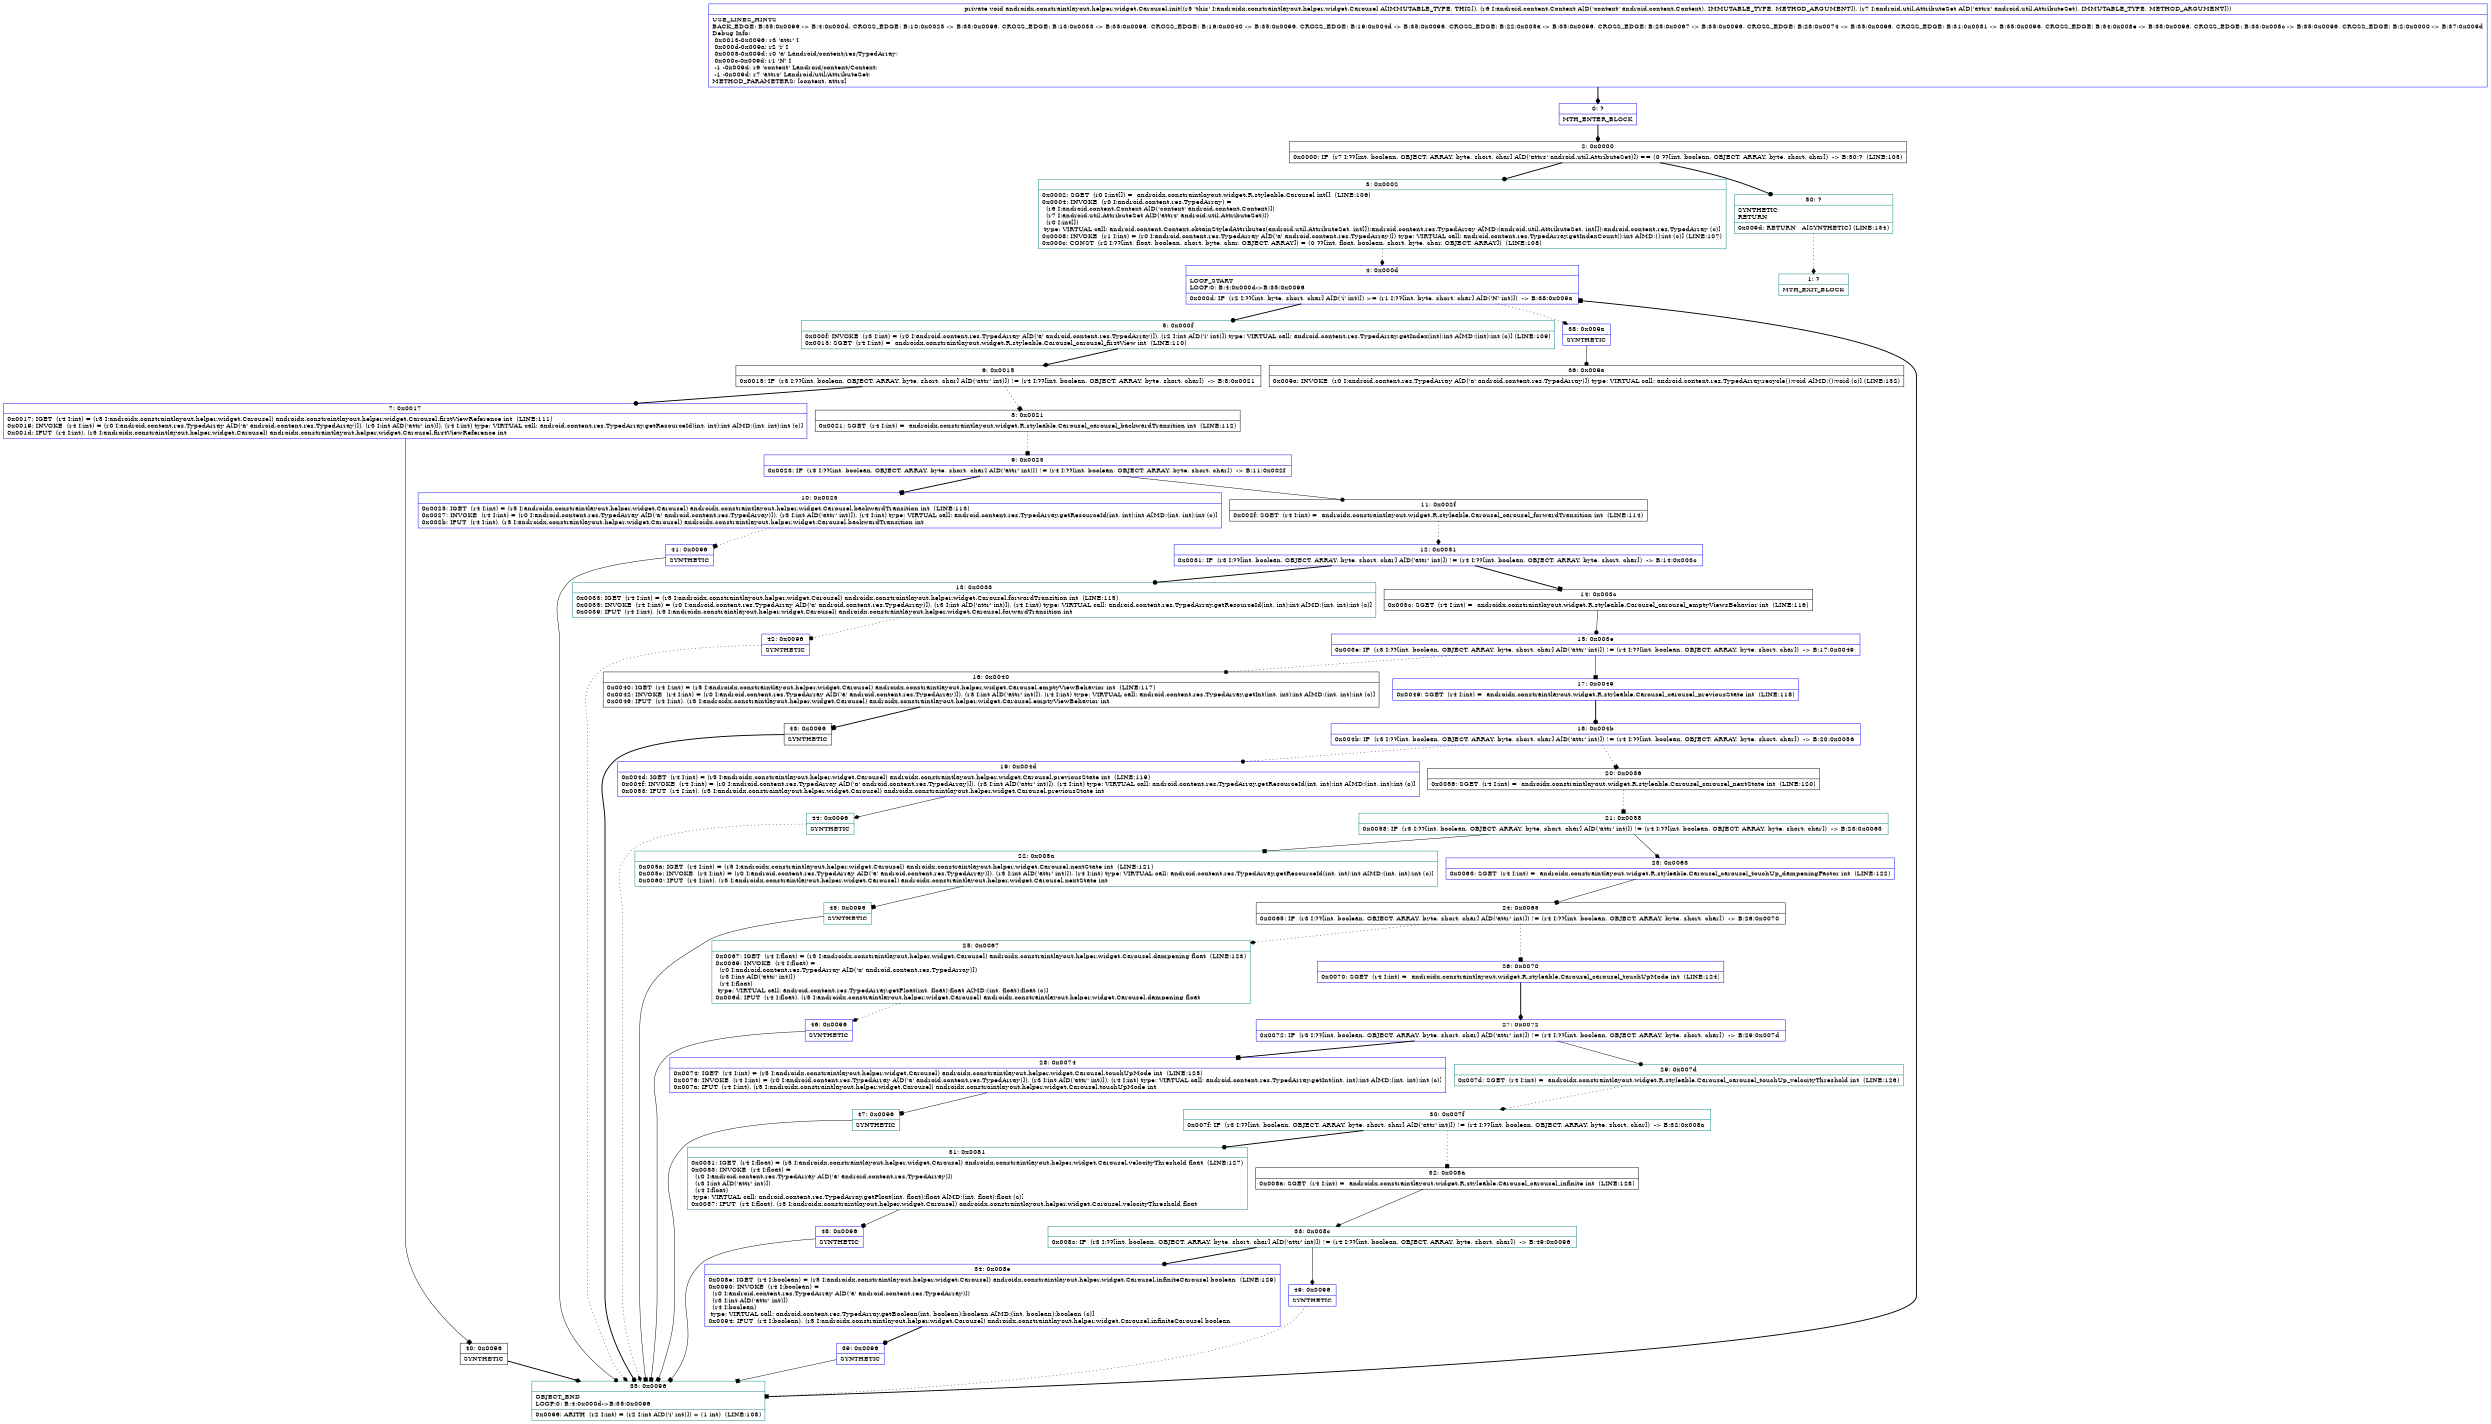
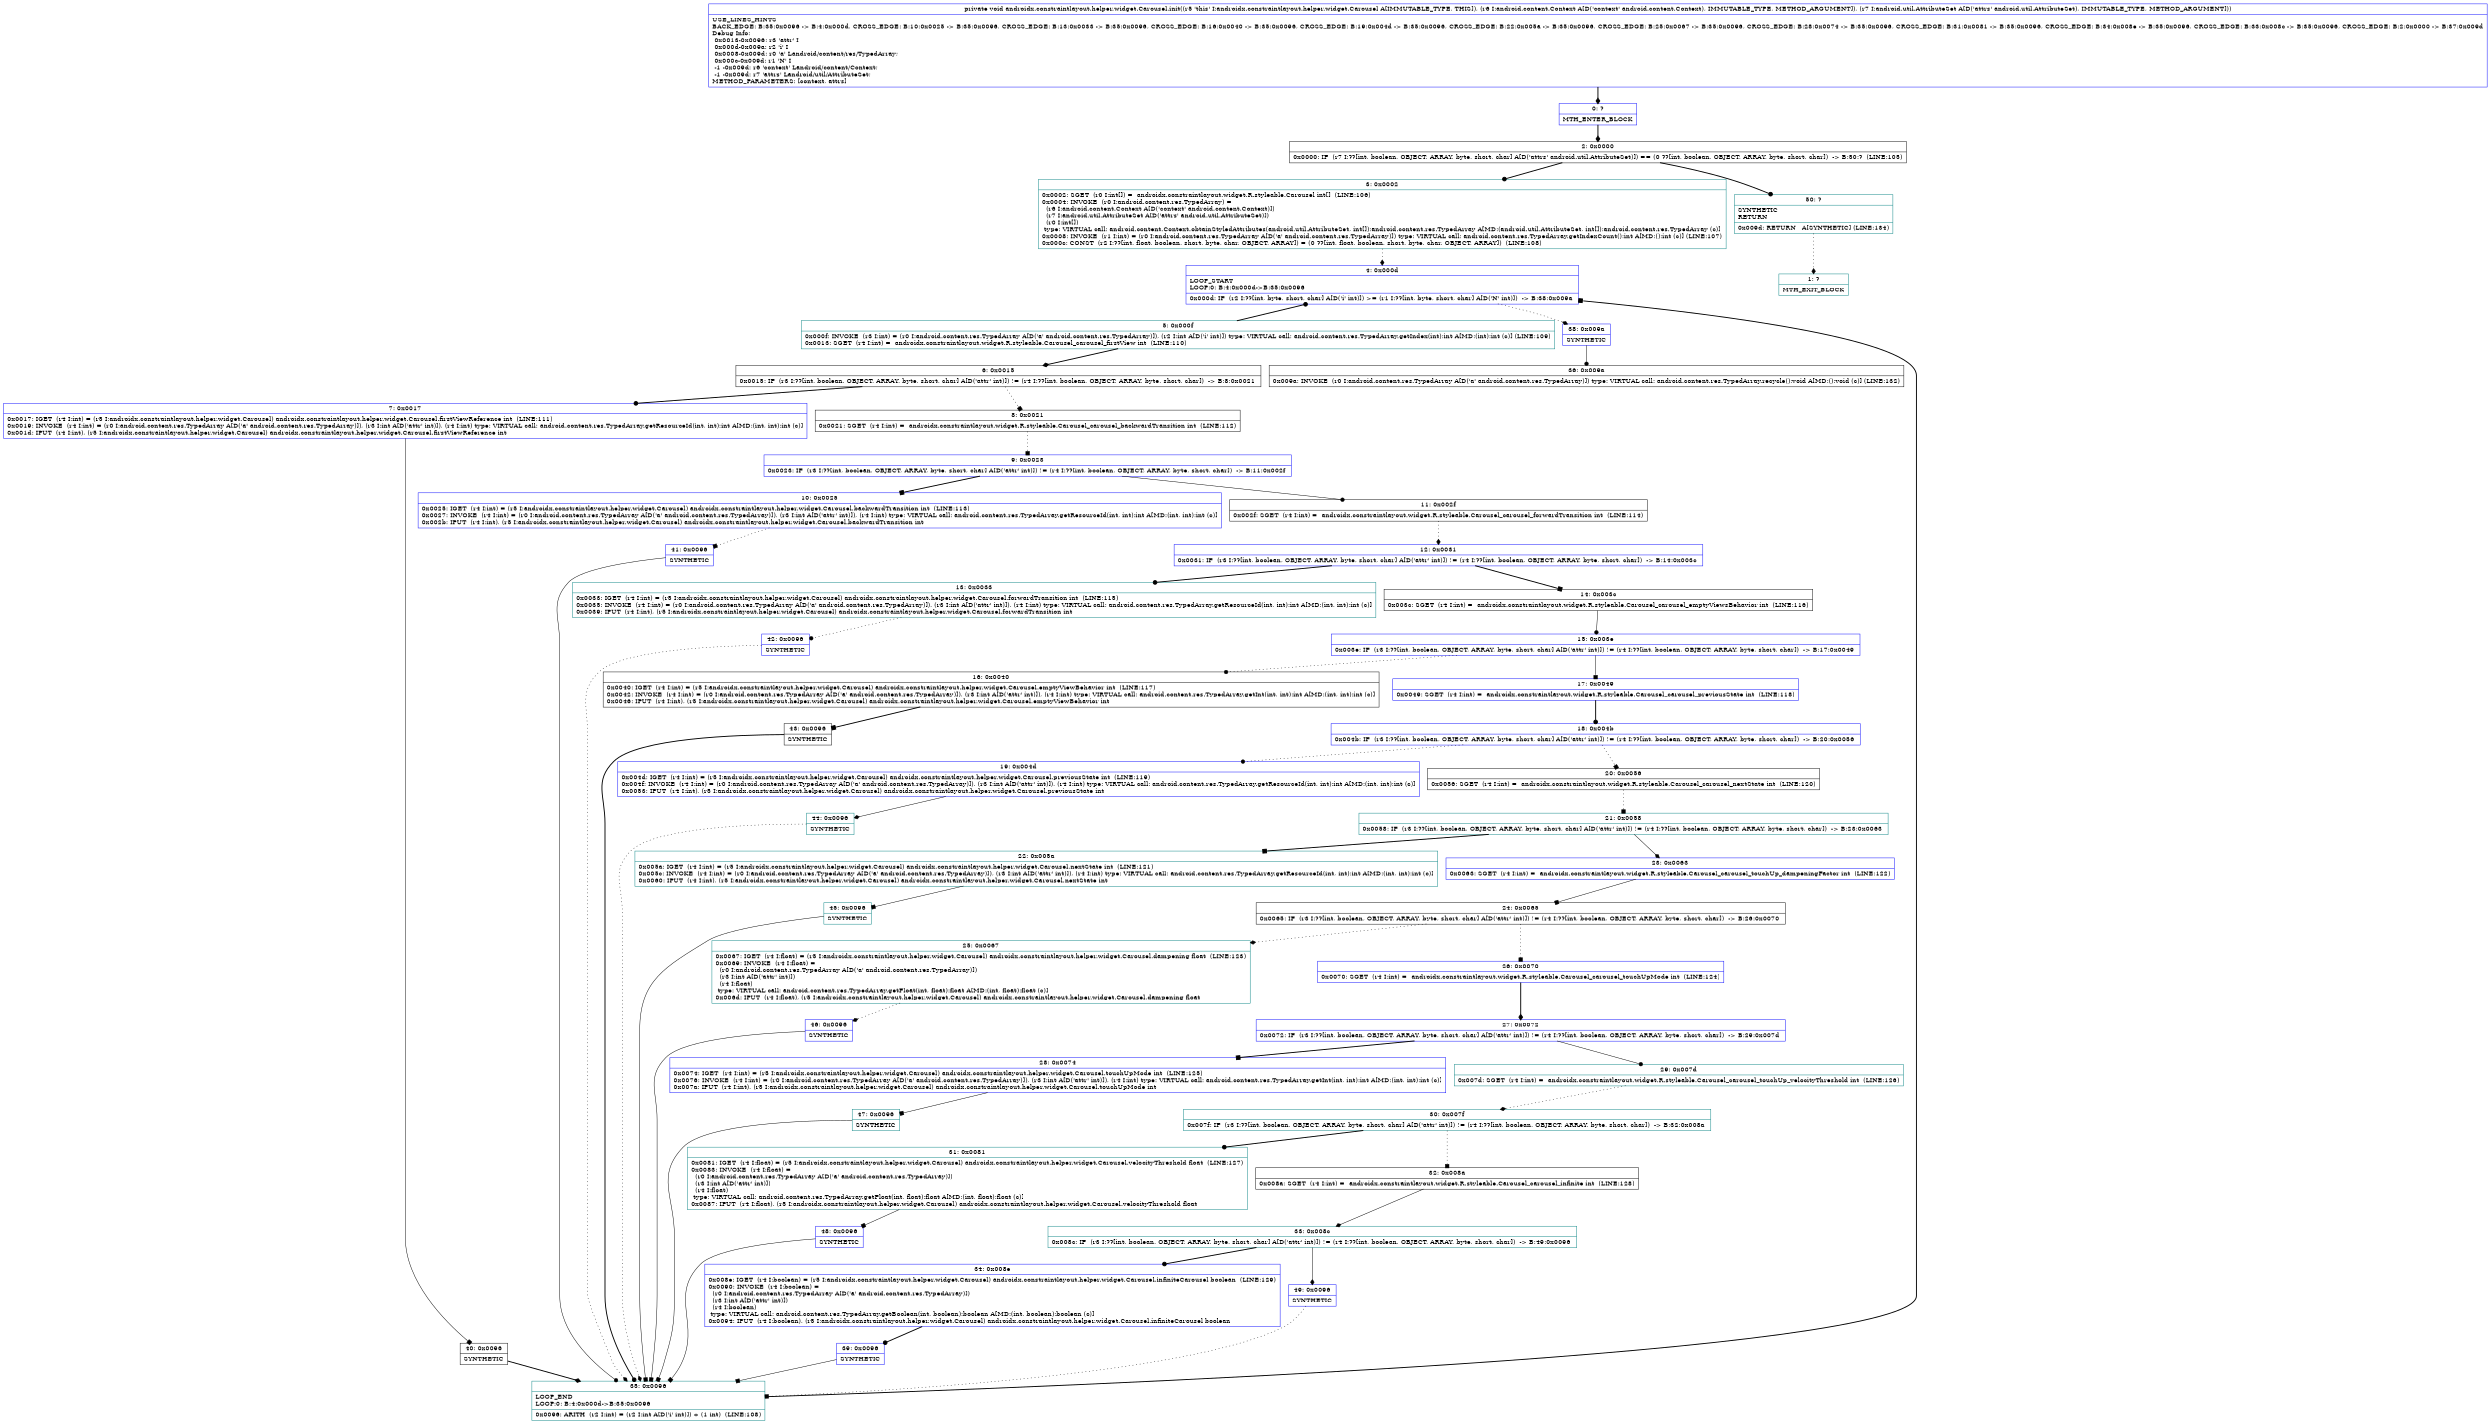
edge "4: 0x000d" -> "5: 0x000f": reversed
edge "21: 0x0058" -> "22: 0x005a": style solid -> bold
node "35: 0x0096": text "OBJECT_END" -> "LOOP_END"
